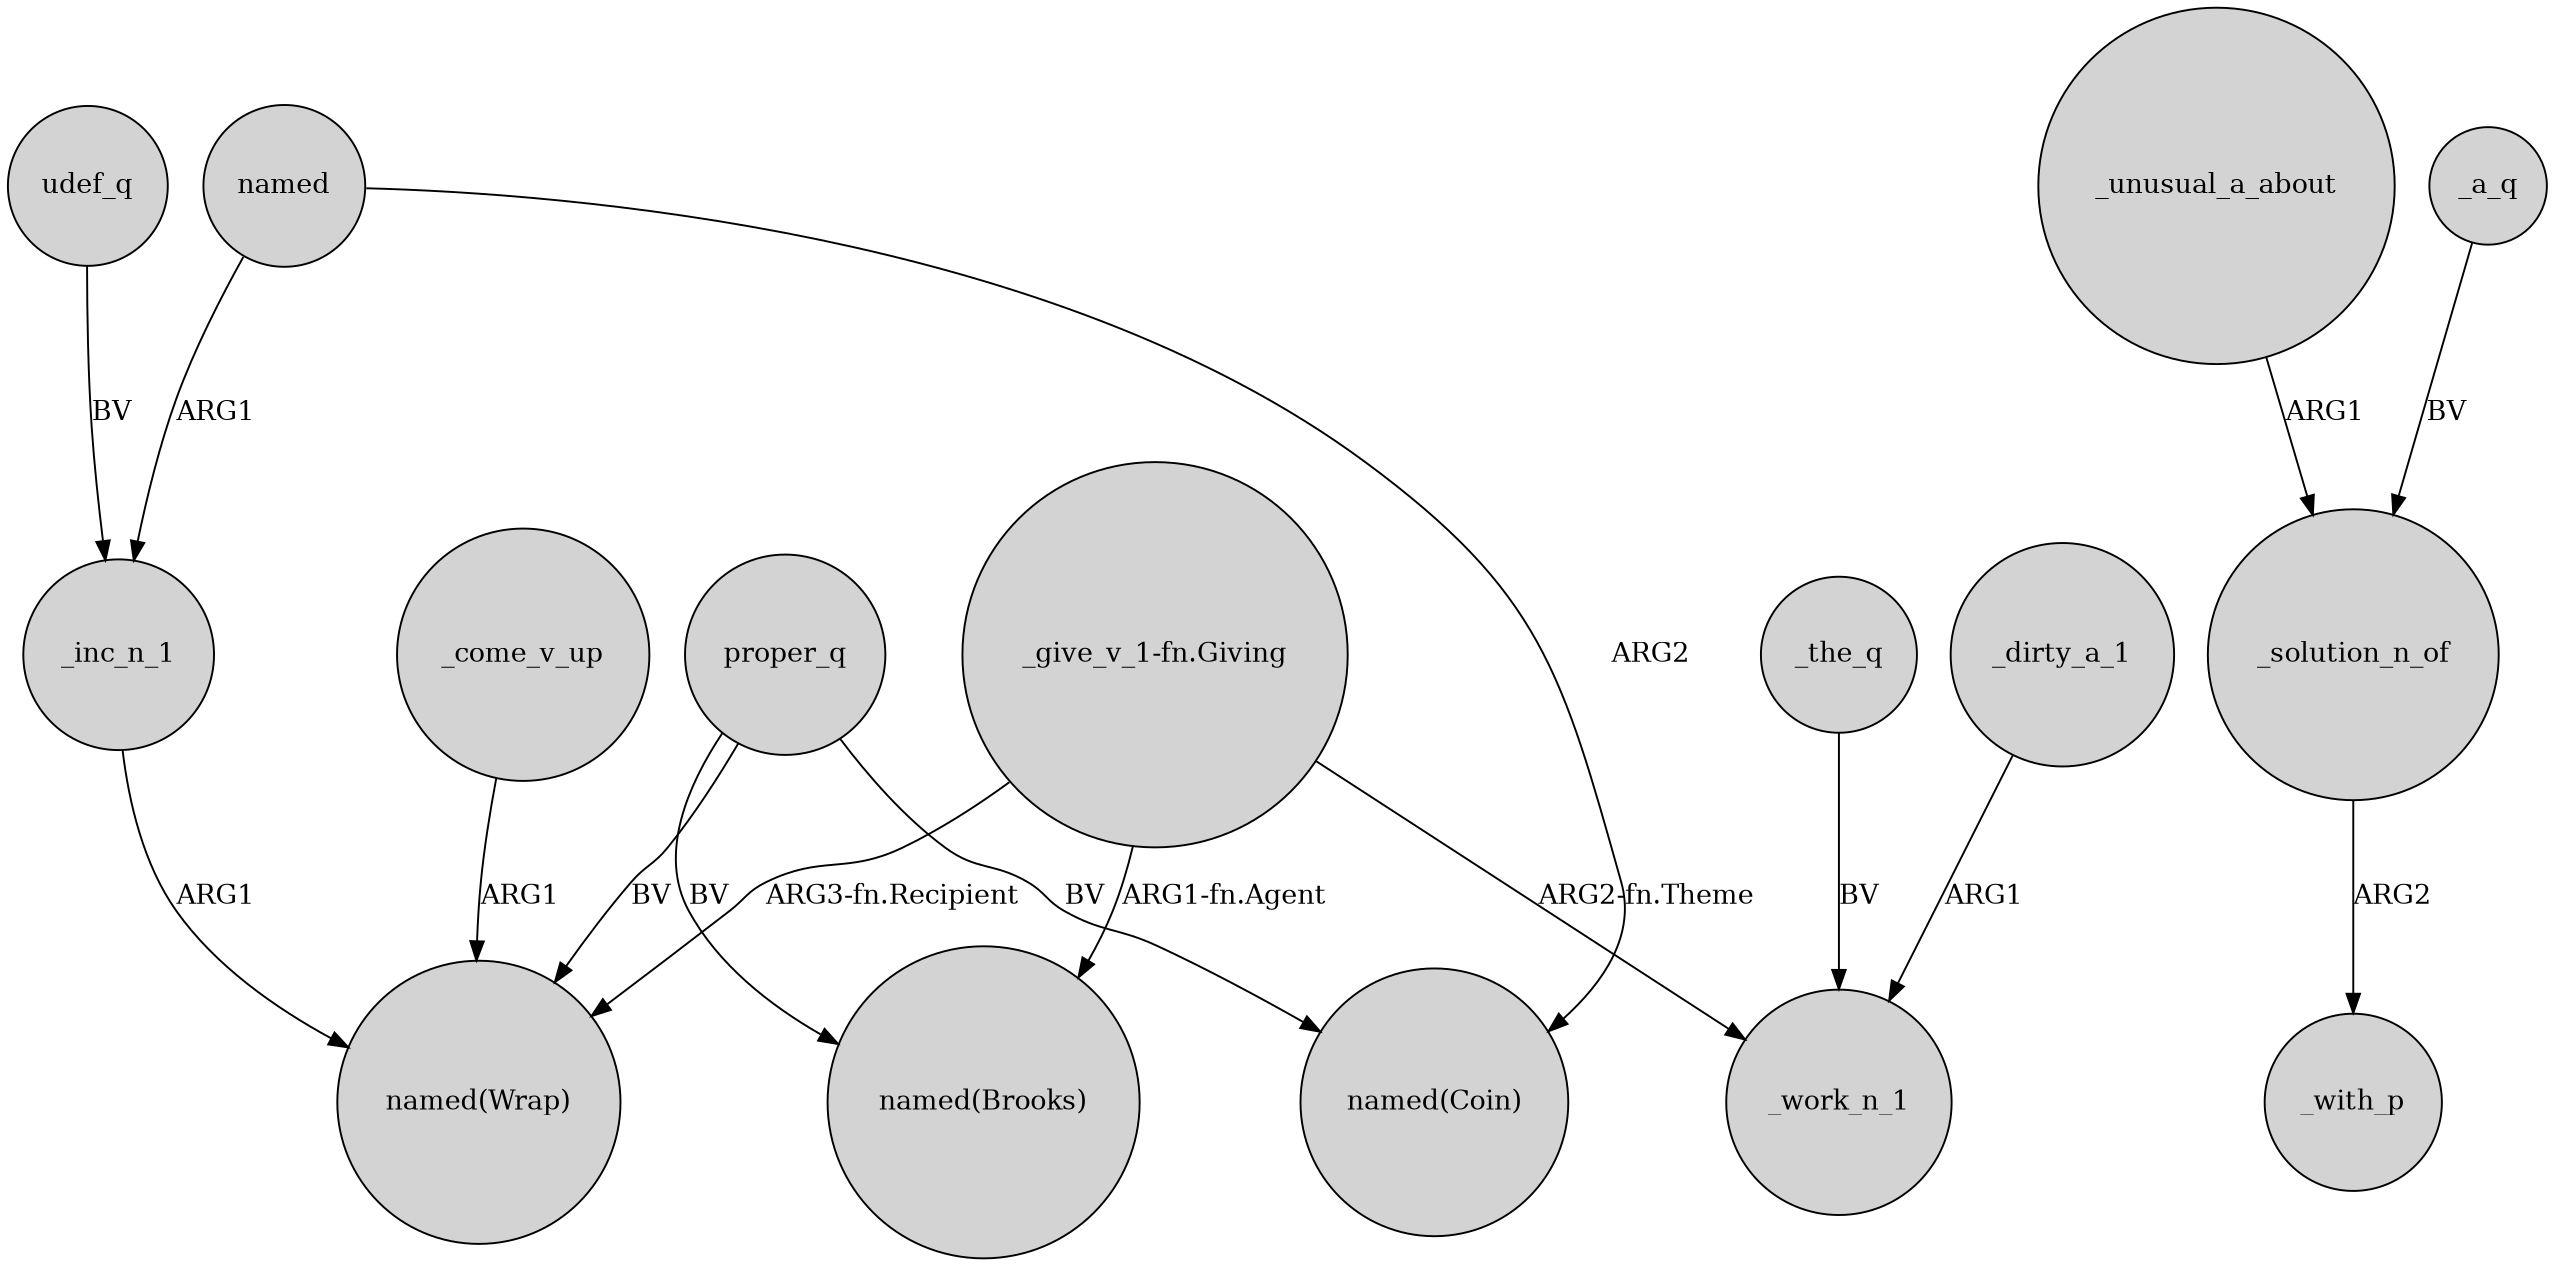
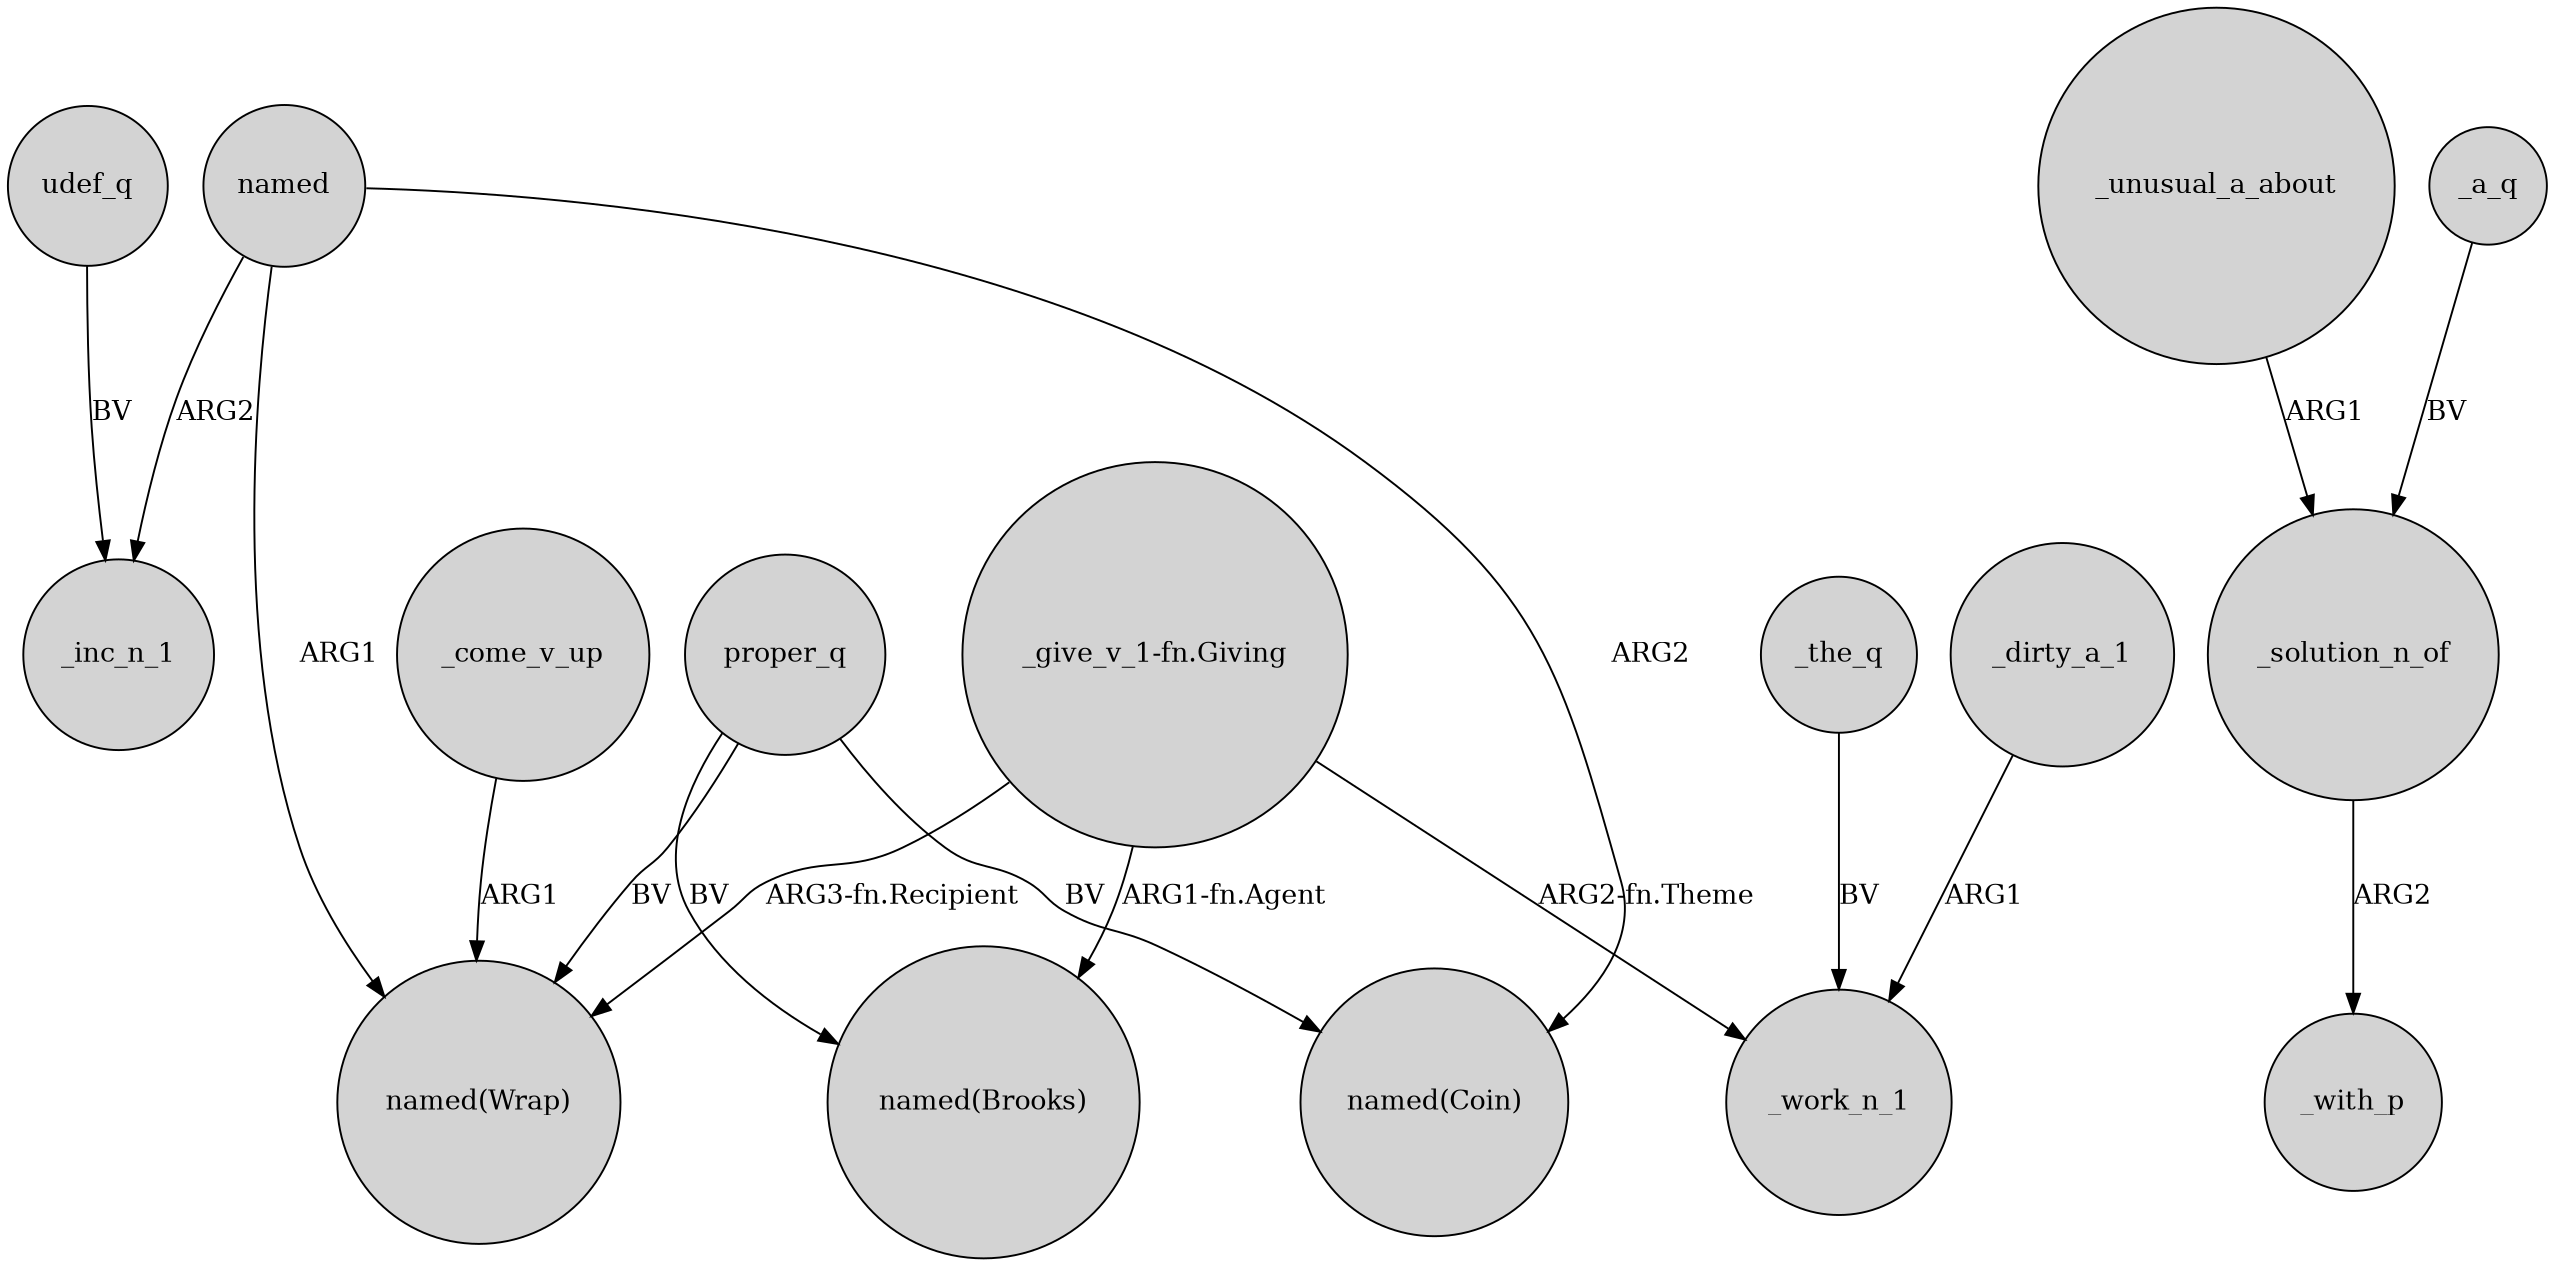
edge "named" -> "_inc_n_1": label "ARG1" -> "ARG2"
edge "_inc_n_1" -> "named(Wrap)": now "named" -> "named(Wrap)"
